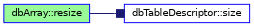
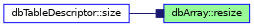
edge "dbArray::resize" -> "dbTableDescriptor::size": reversed
